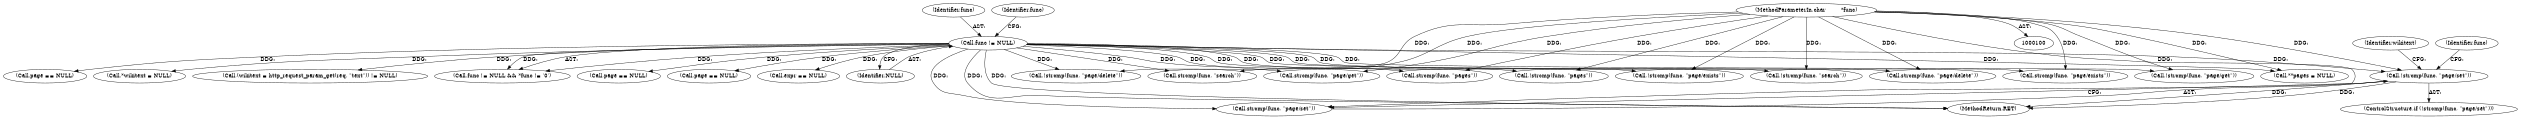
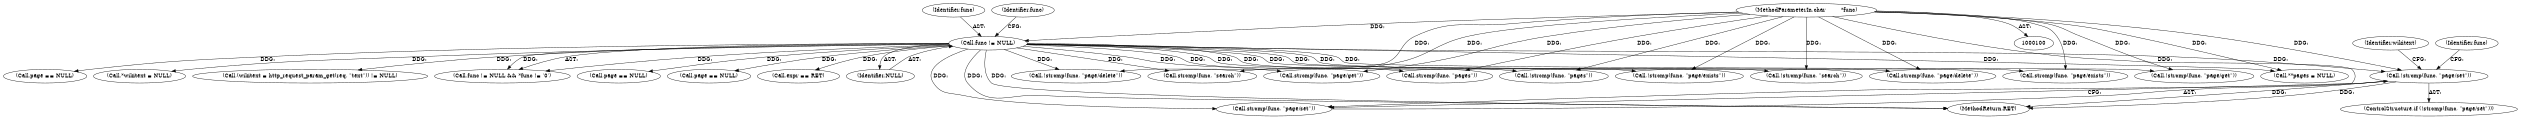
edge "(MethodParameterIn,char         *func)" -> "(Call,func != NULL)": added, label "DDG:"
edge "(Call,func != NULL)" -> "(Identifier,NULL)": label "CFG: " -> "AST: "
node "(Call,expr == NULL)": label "(Call,expr == NULL)" -> "(Call,expr == RET)"
